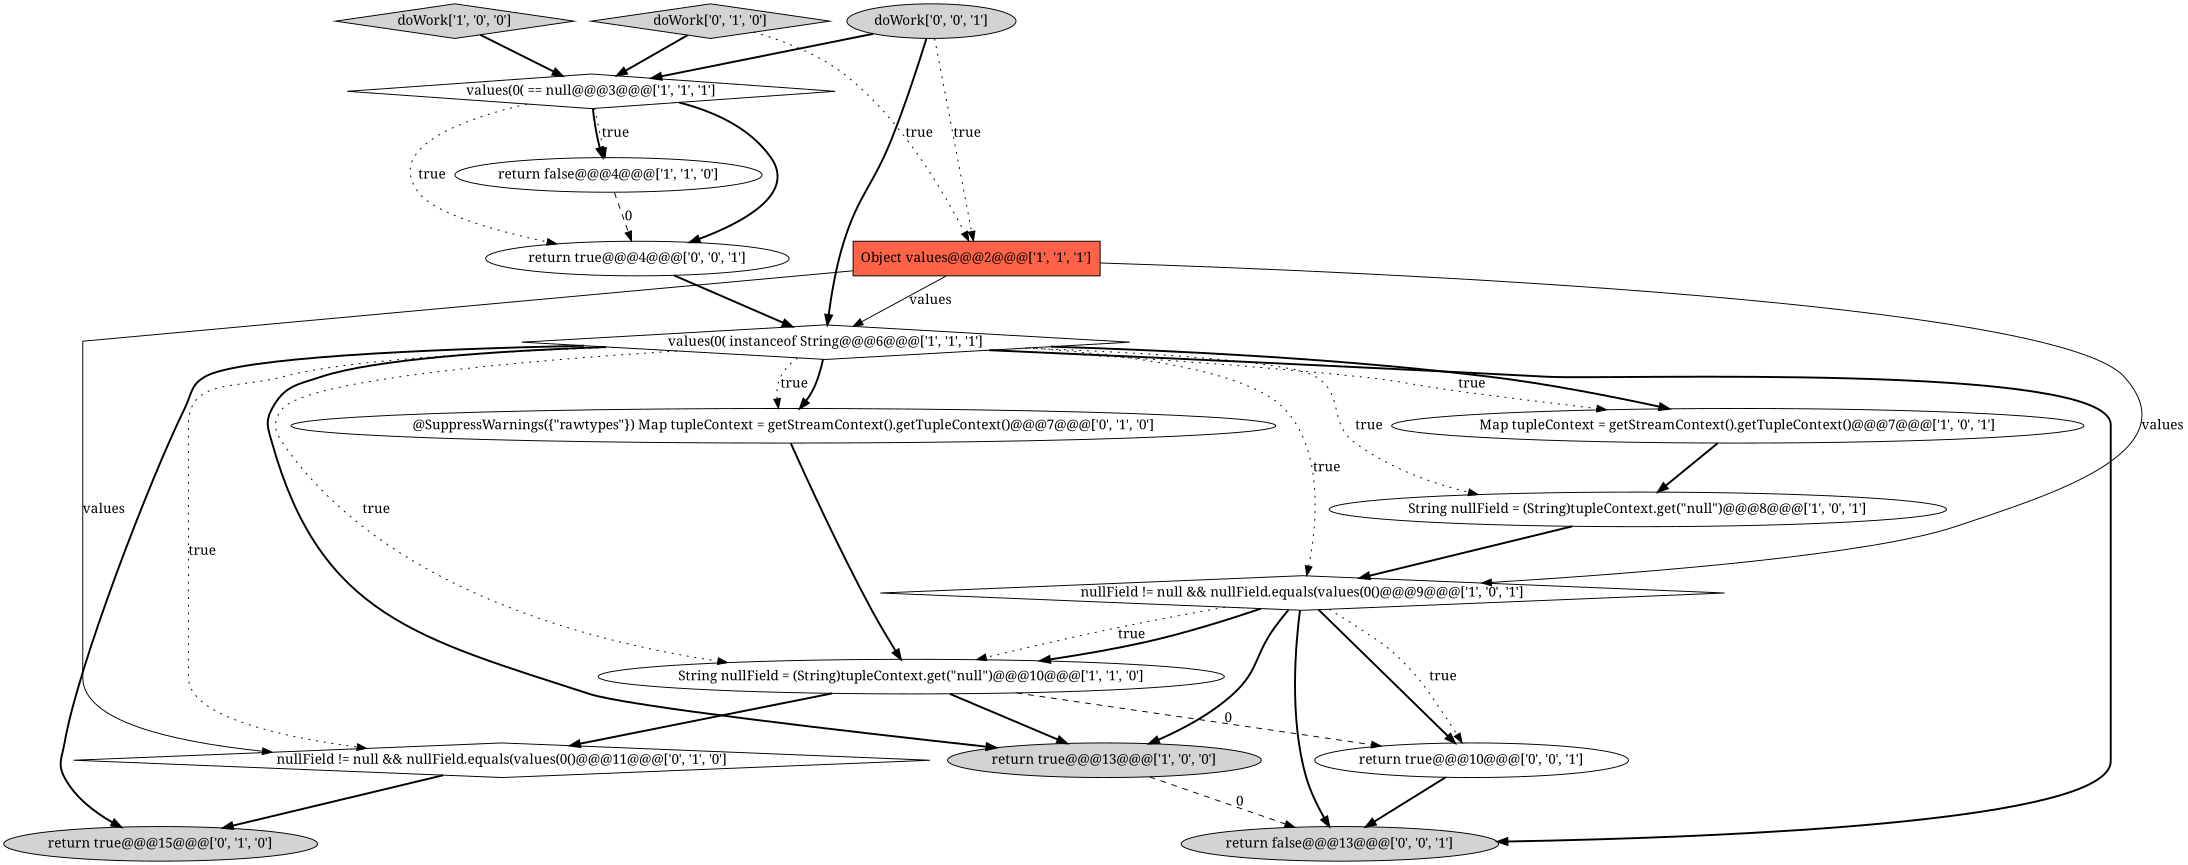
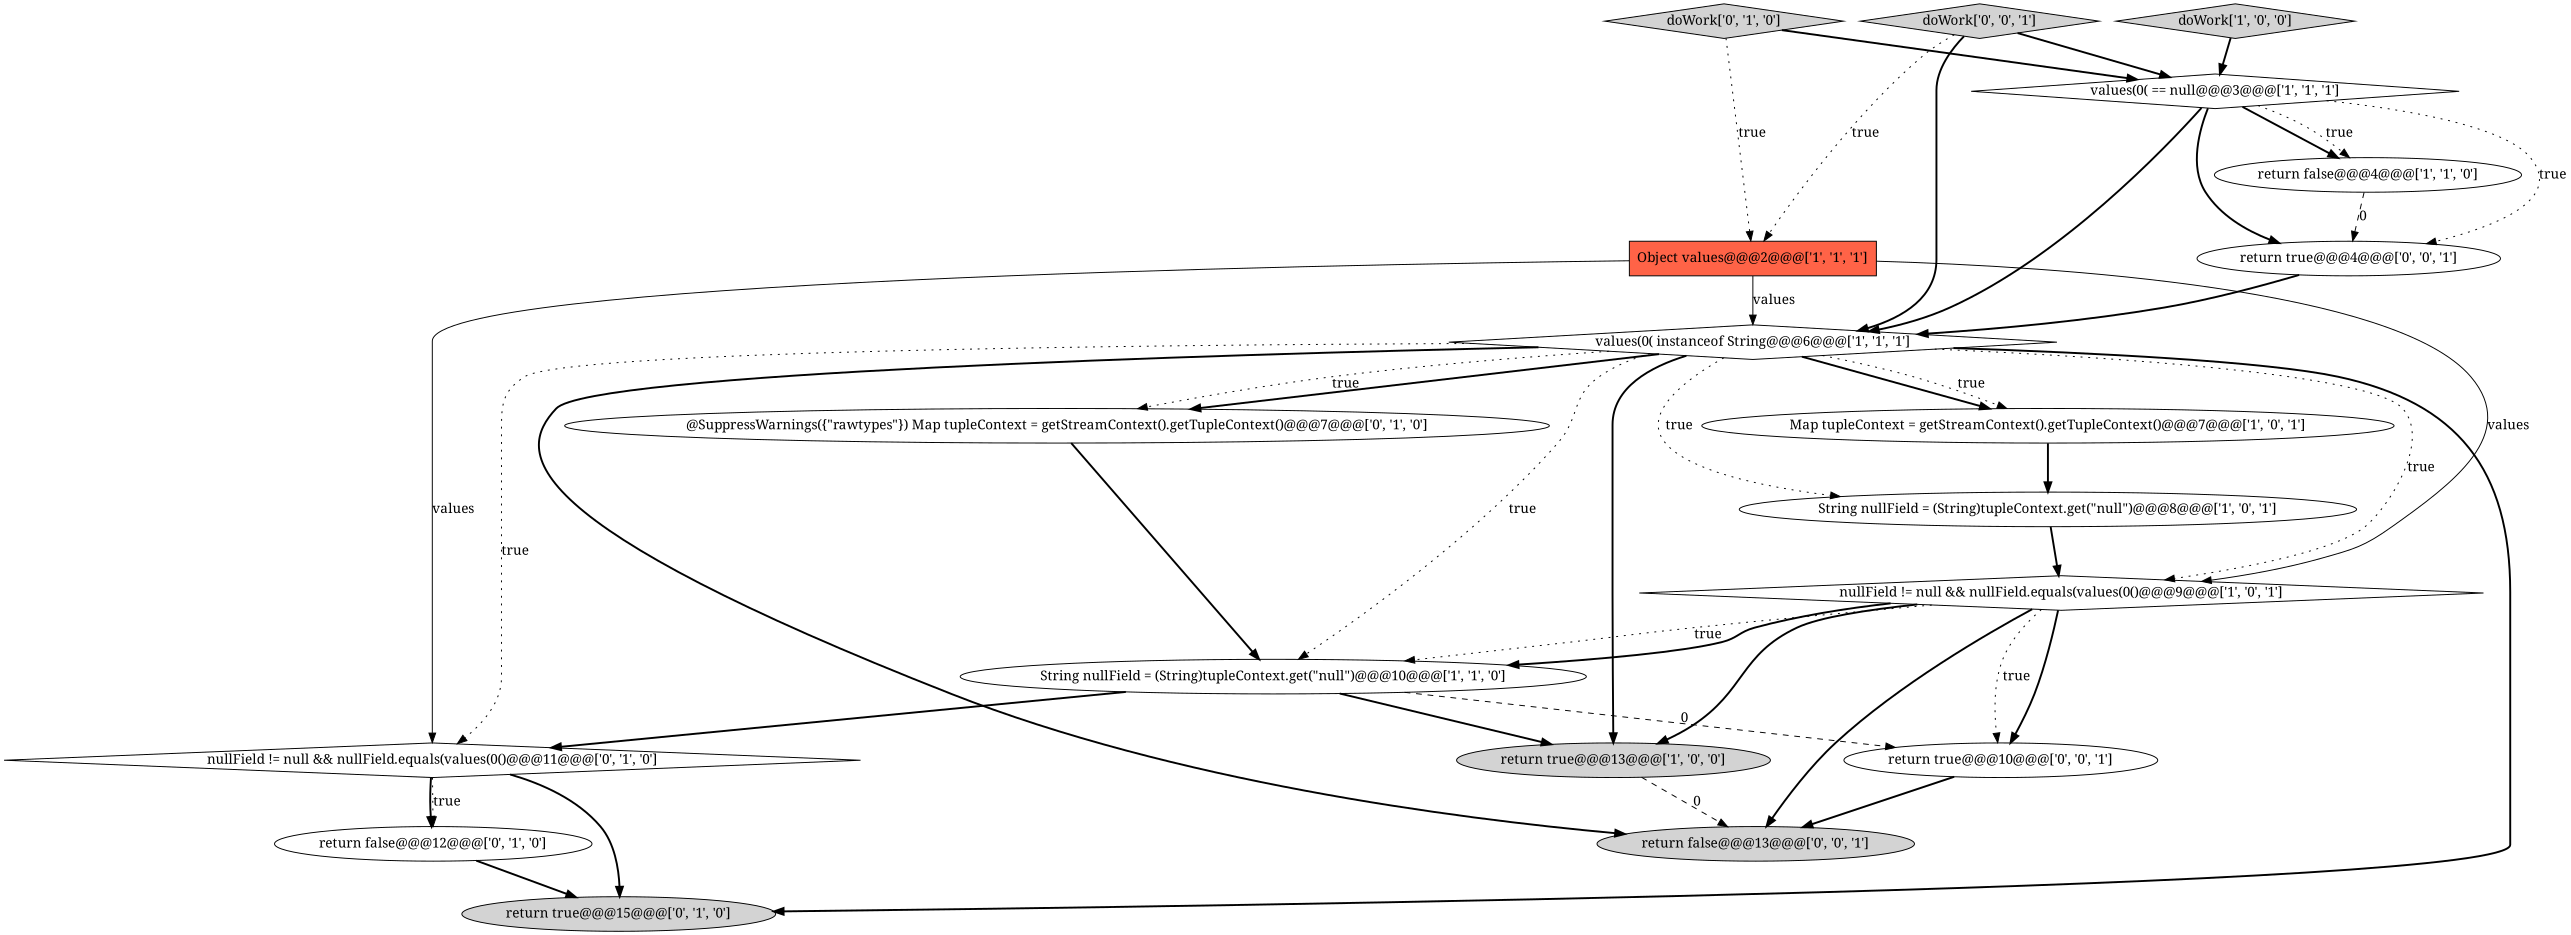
node "doWork['0', '0', '1']": shape ellipse -> diamond
edge "values(0( == null@@@3@@@['1', '1', '1']" -> "values(0( instanceof String@@@6@@@['1', '1', '1']": added
node "return false@@@12@@@['0', '1', '0']": added
